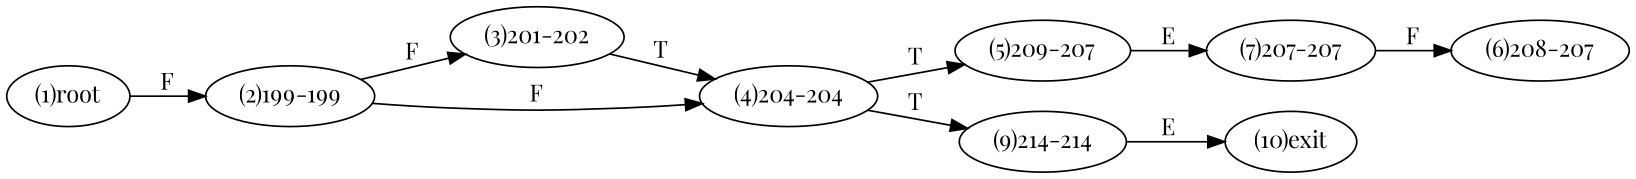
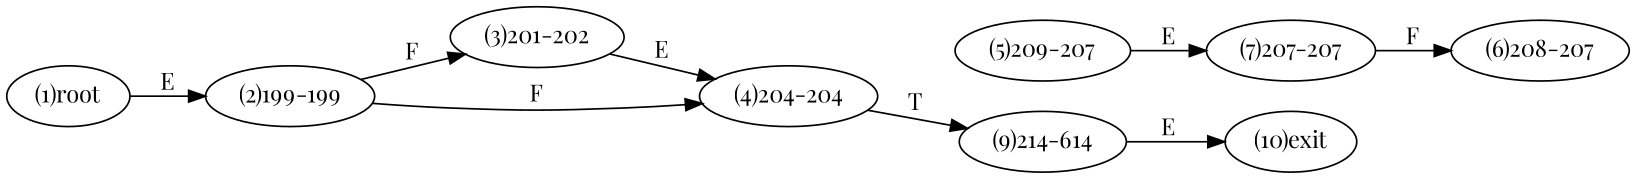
edge "(3)201-202" -> "(4)204-204": label "T" -> "E"
edge "(4)204-204" -> "(5)209-207": removed, label "T"
edge "(1)root" -> "(2)199-199": label "F" -> "E"
node "(9)214-214": label "(9)214-214" -> "(9)214-614"
